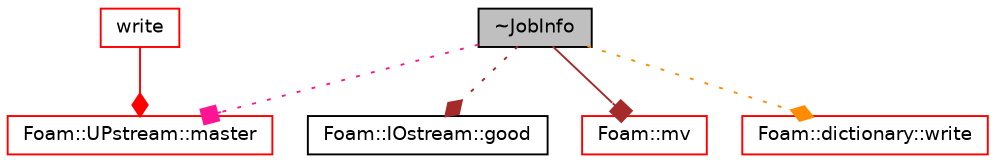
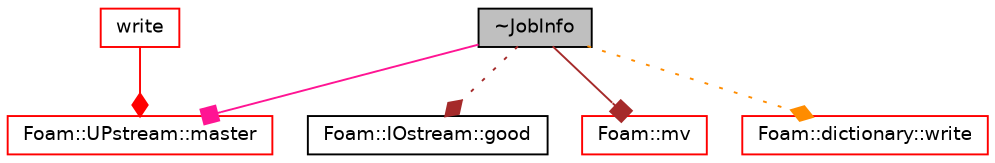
edge "~JobInfo" -> "Foam::UPstream::master": style dotted -> solid
